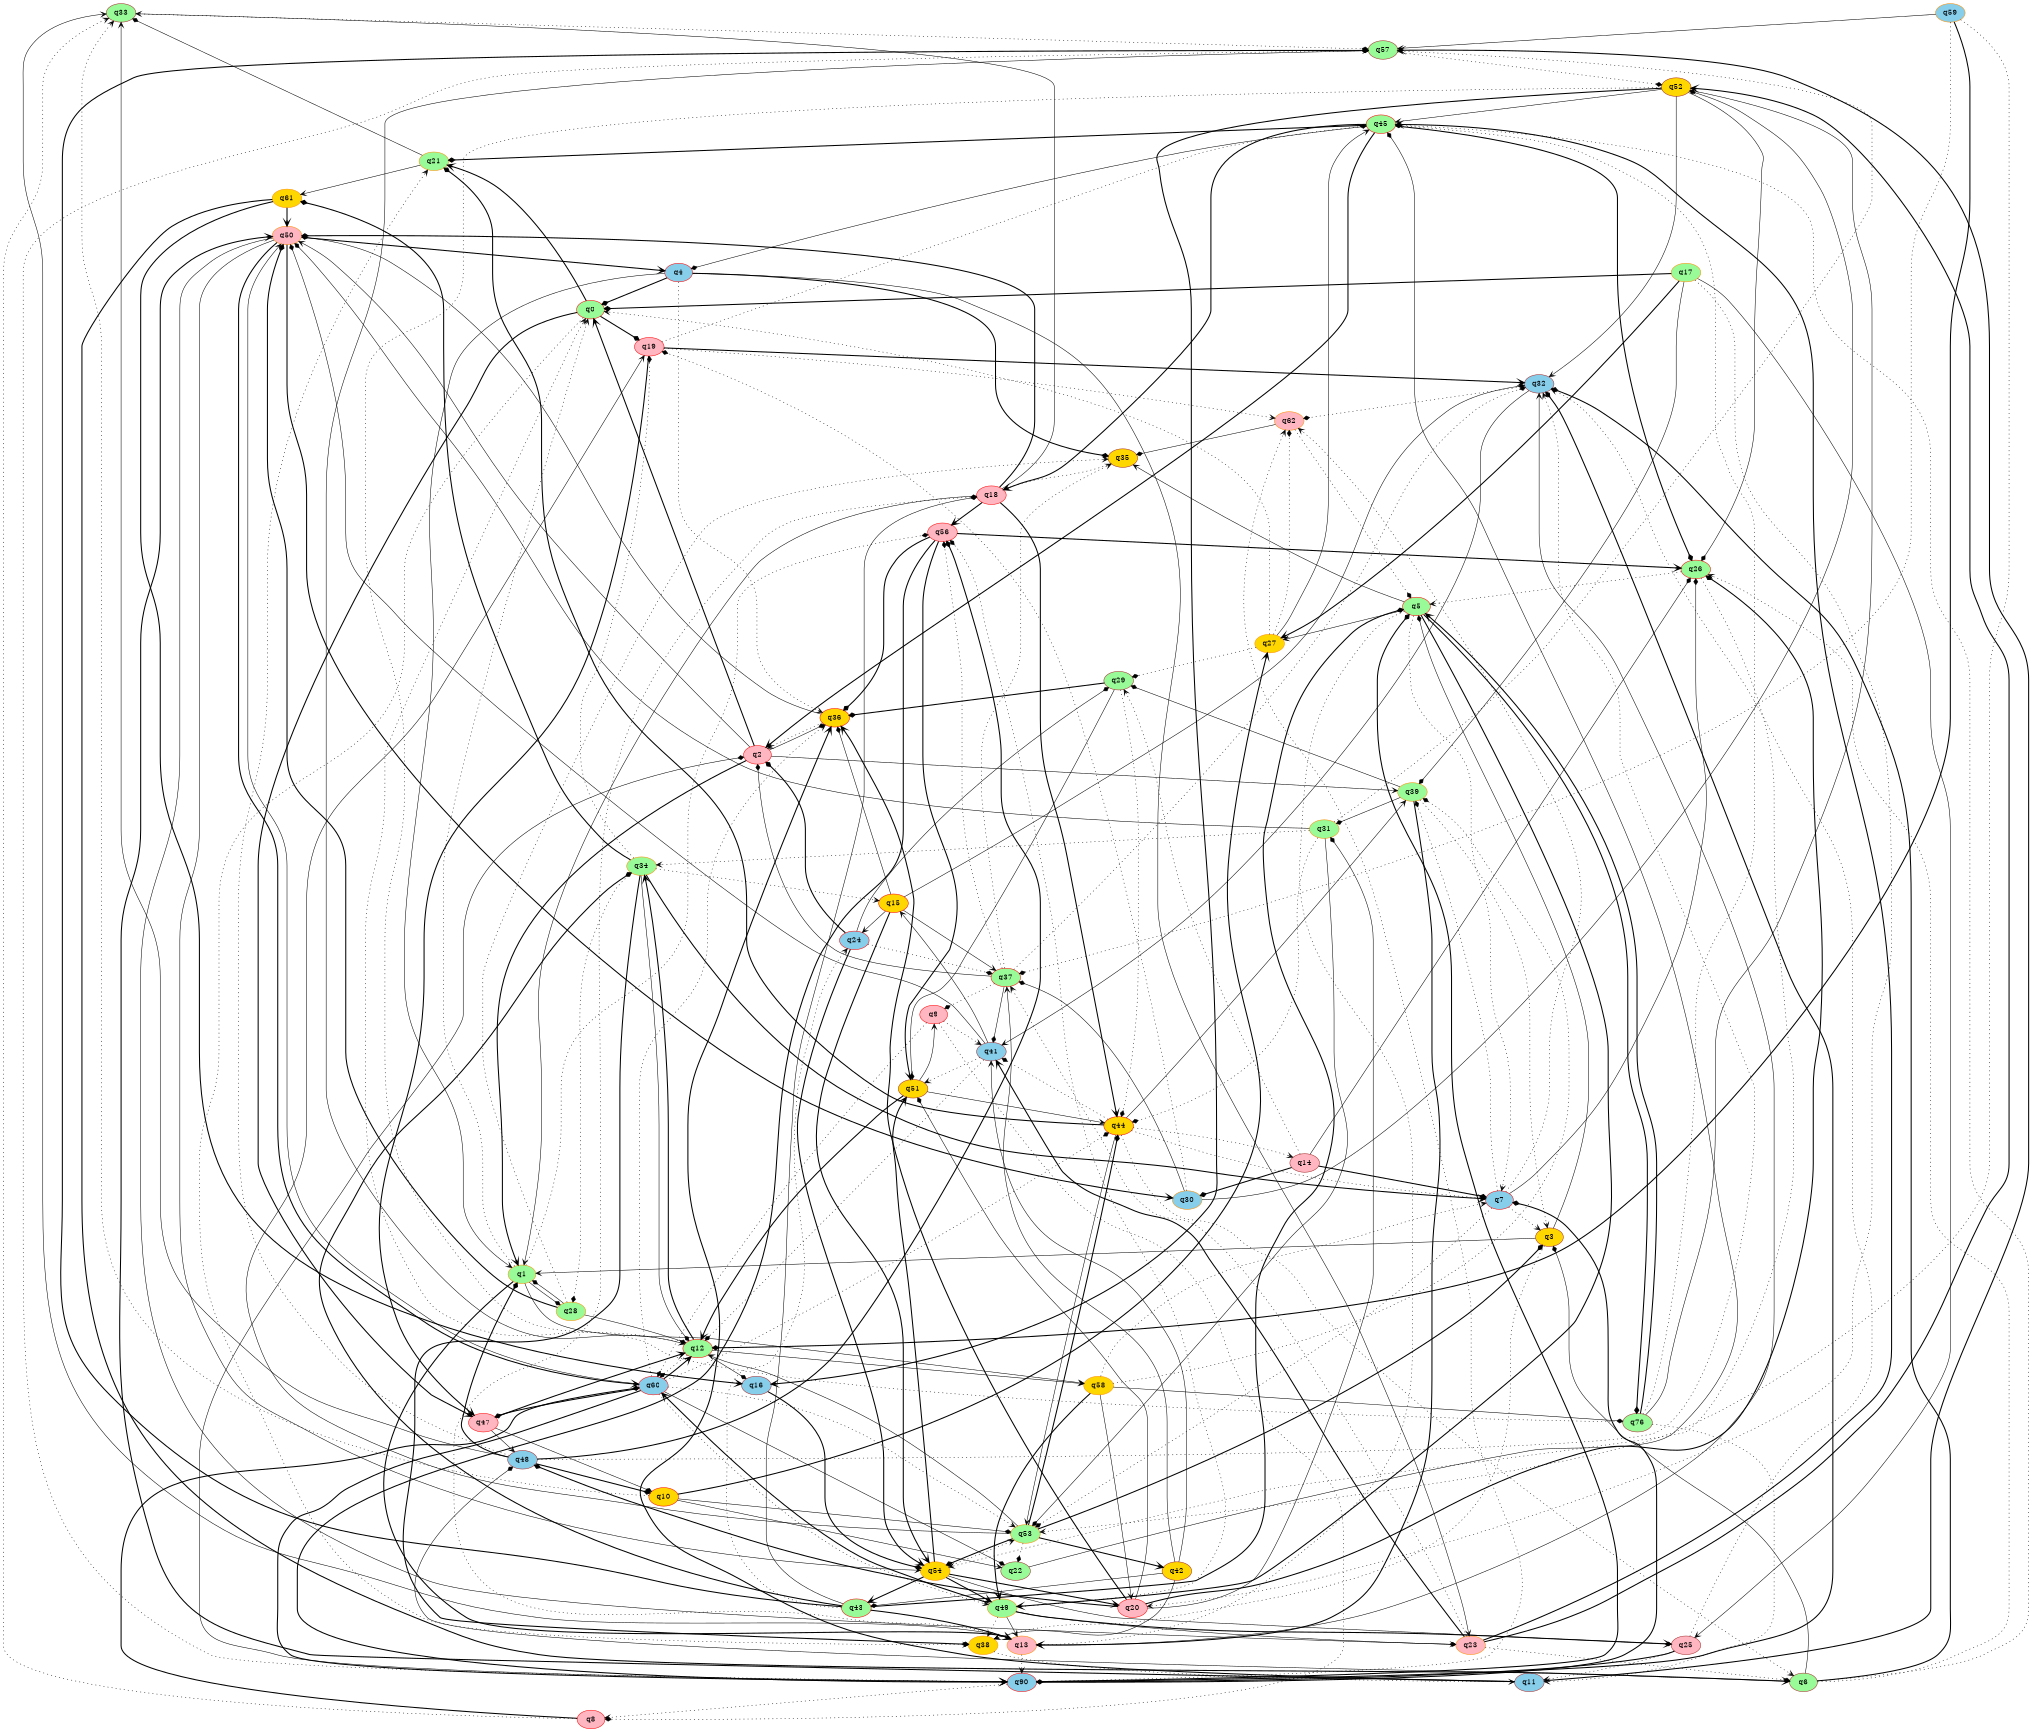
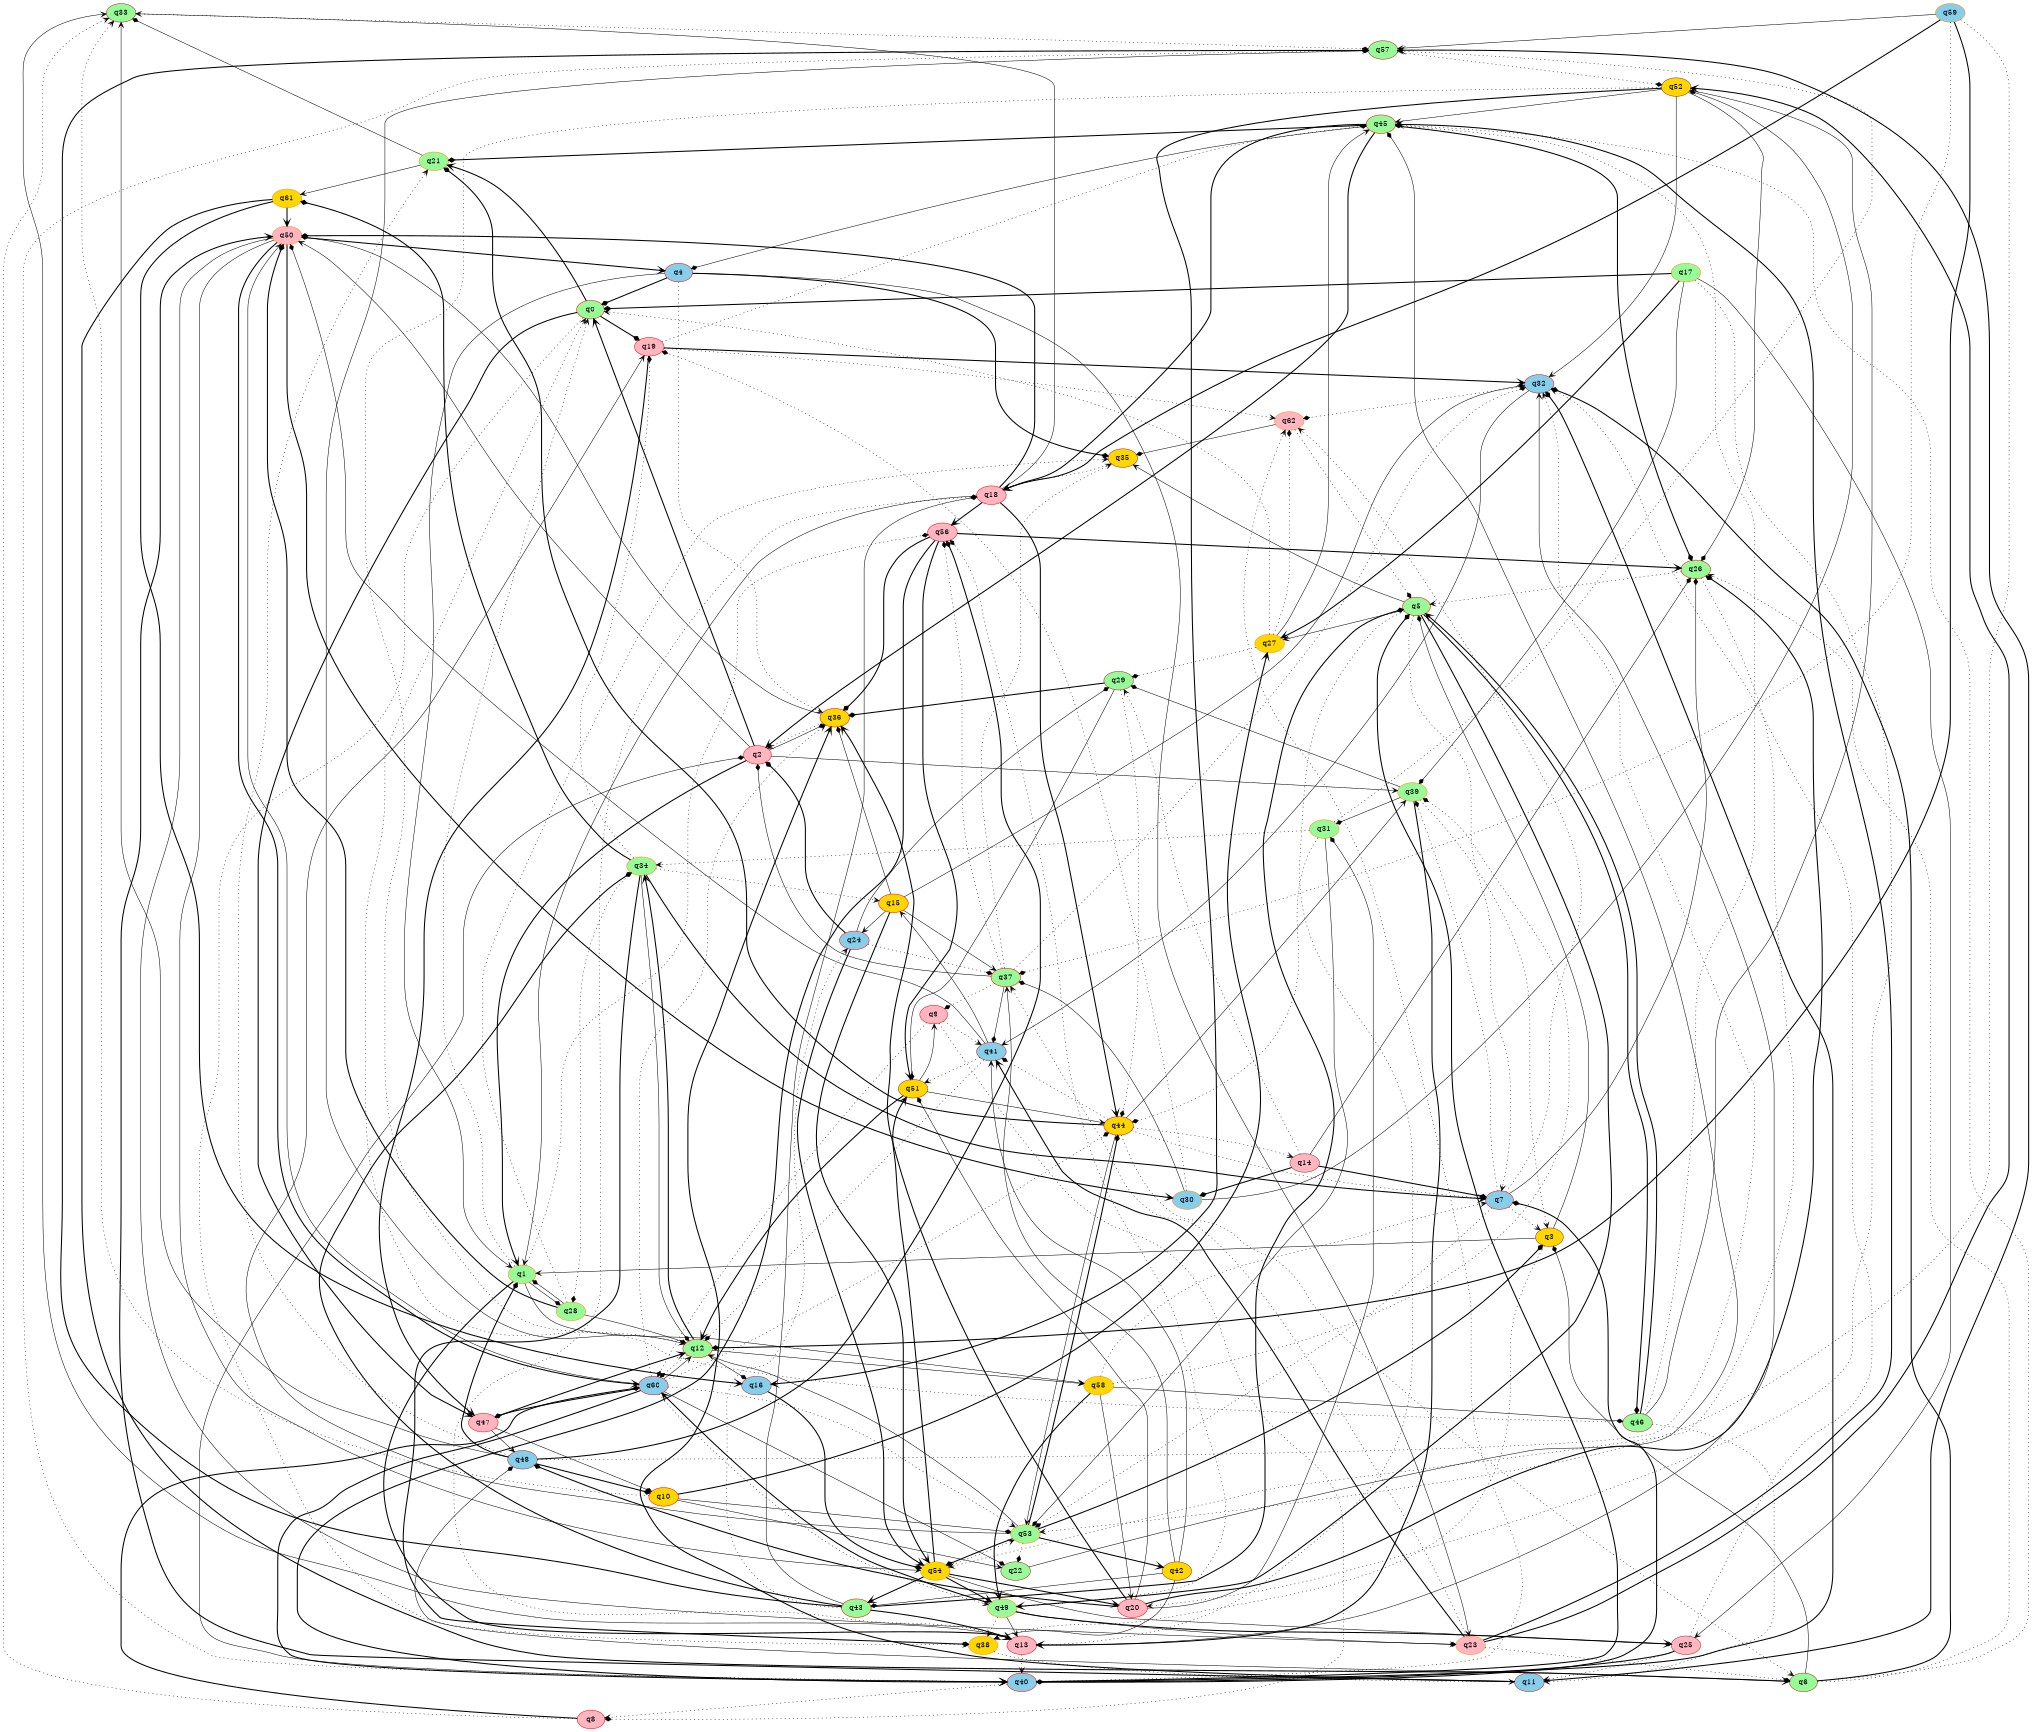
edge "q59" -> "q18": added
edge "q31" -> "q50": removed
edge "q60" -> "q12": style bold -> solid
node "q76": label "q76" -> "q46"
node "q13": color darkorange -> red
node "q90": label "q90" -> "q40"
